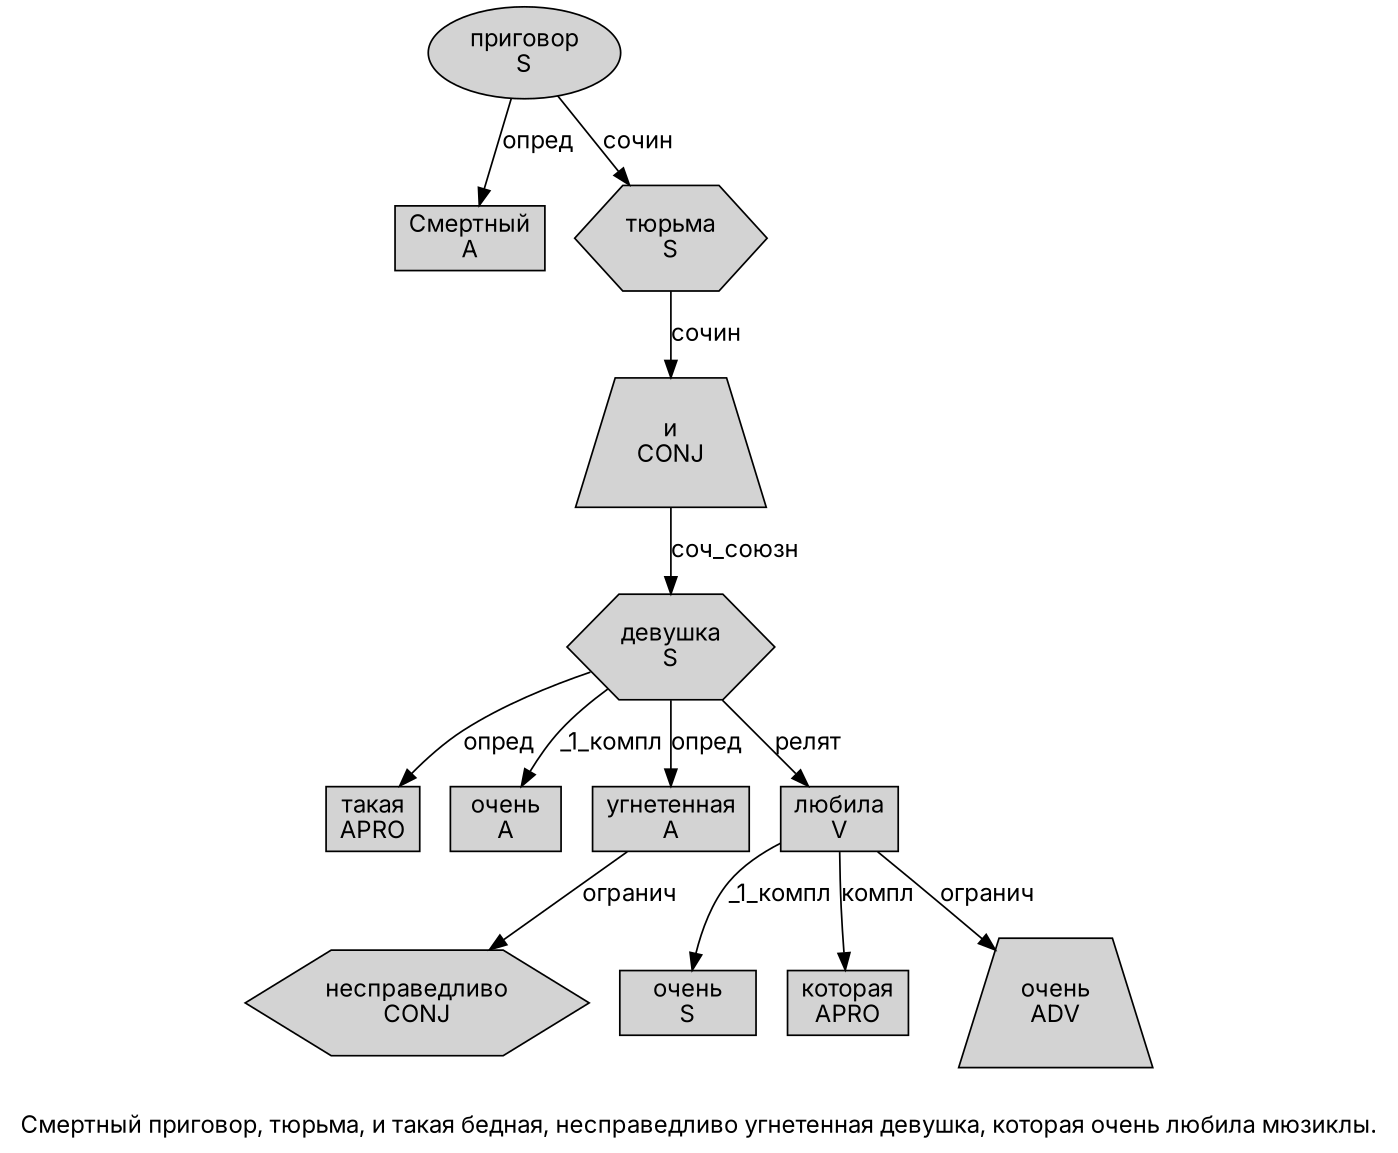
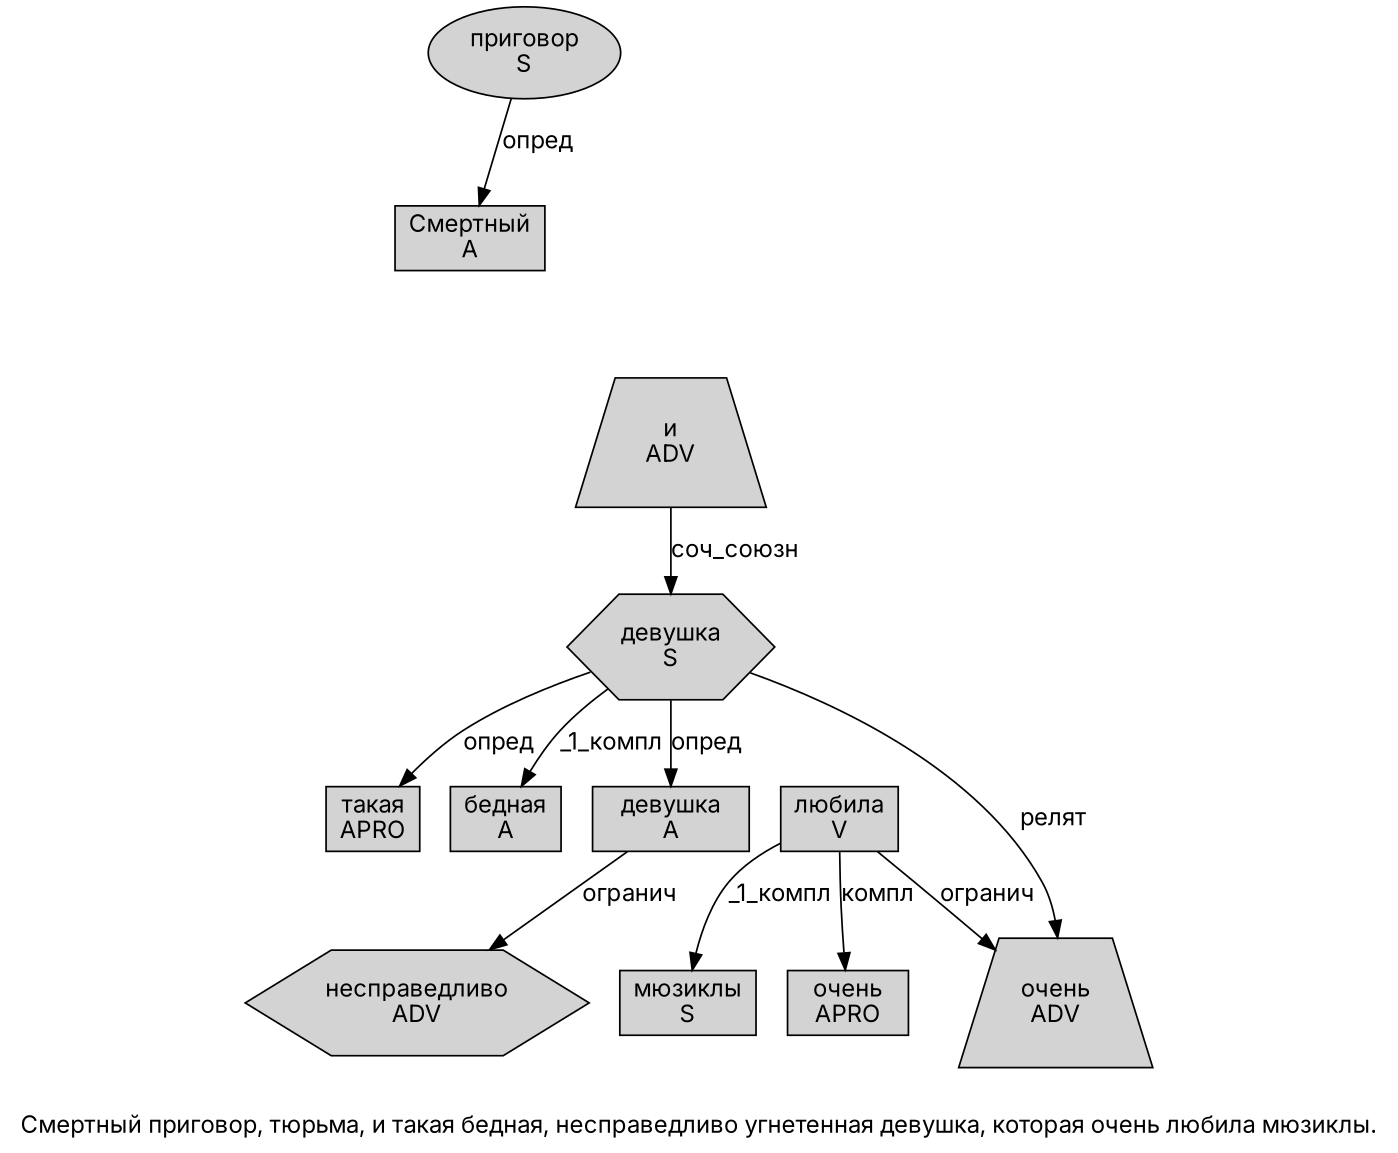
node "тюрьма S": removed
node "и CONJ": label "и CONJ" -> "и ADV"
edge "девушка S" -> "любила V": now "девушка S" -> "очень ADV"
node "очень A": label "очень A" -> "бедная A"
node "угнетенная A": label "угнетенная A" -> "девушка A"
node "несправедливо CONJ": label "несправедливо CONJ" -> "несправедливо ADV"
node "очень S": label "очень S" -> "мюзиклы S"
node "которая APRO": label "которая APRO" -> "очень APRO"
